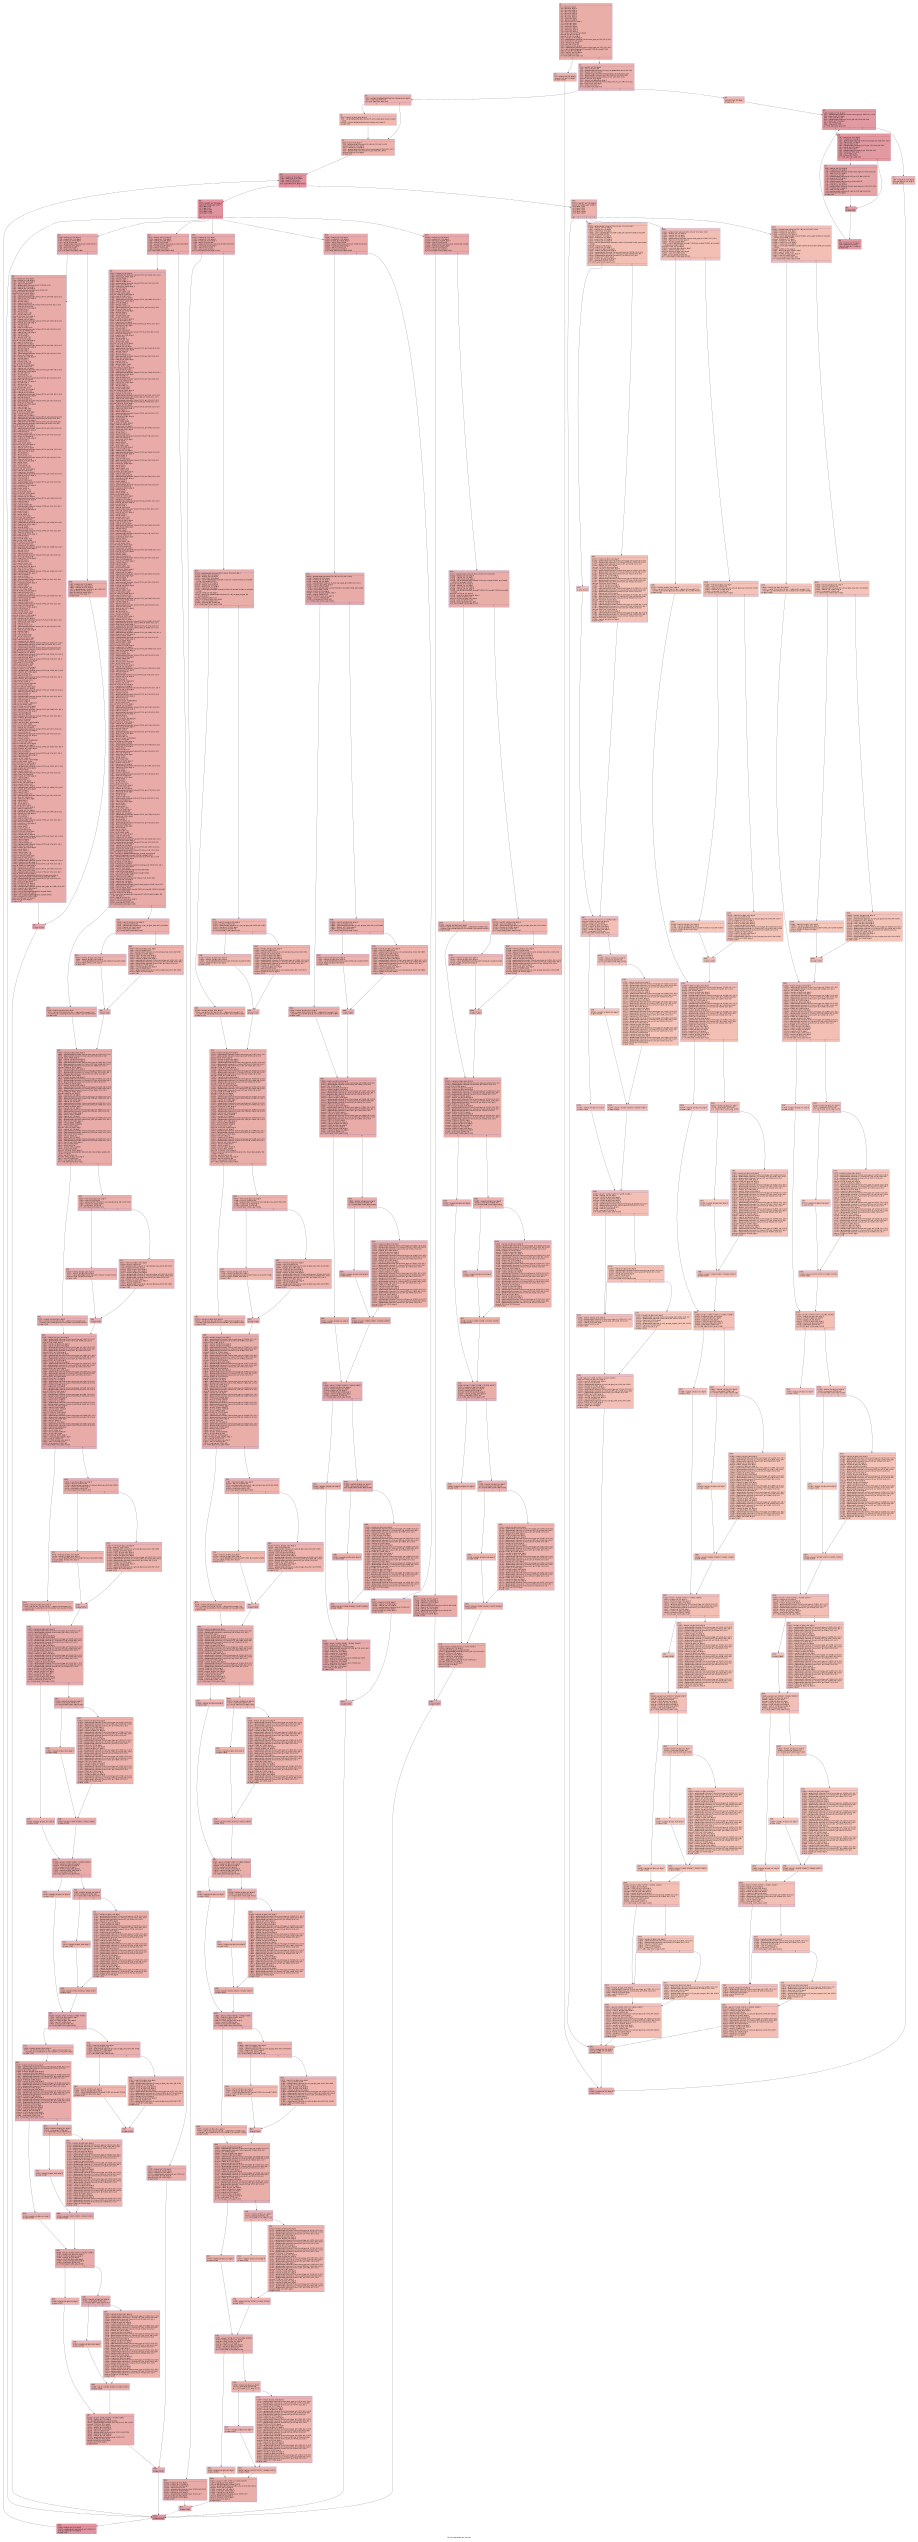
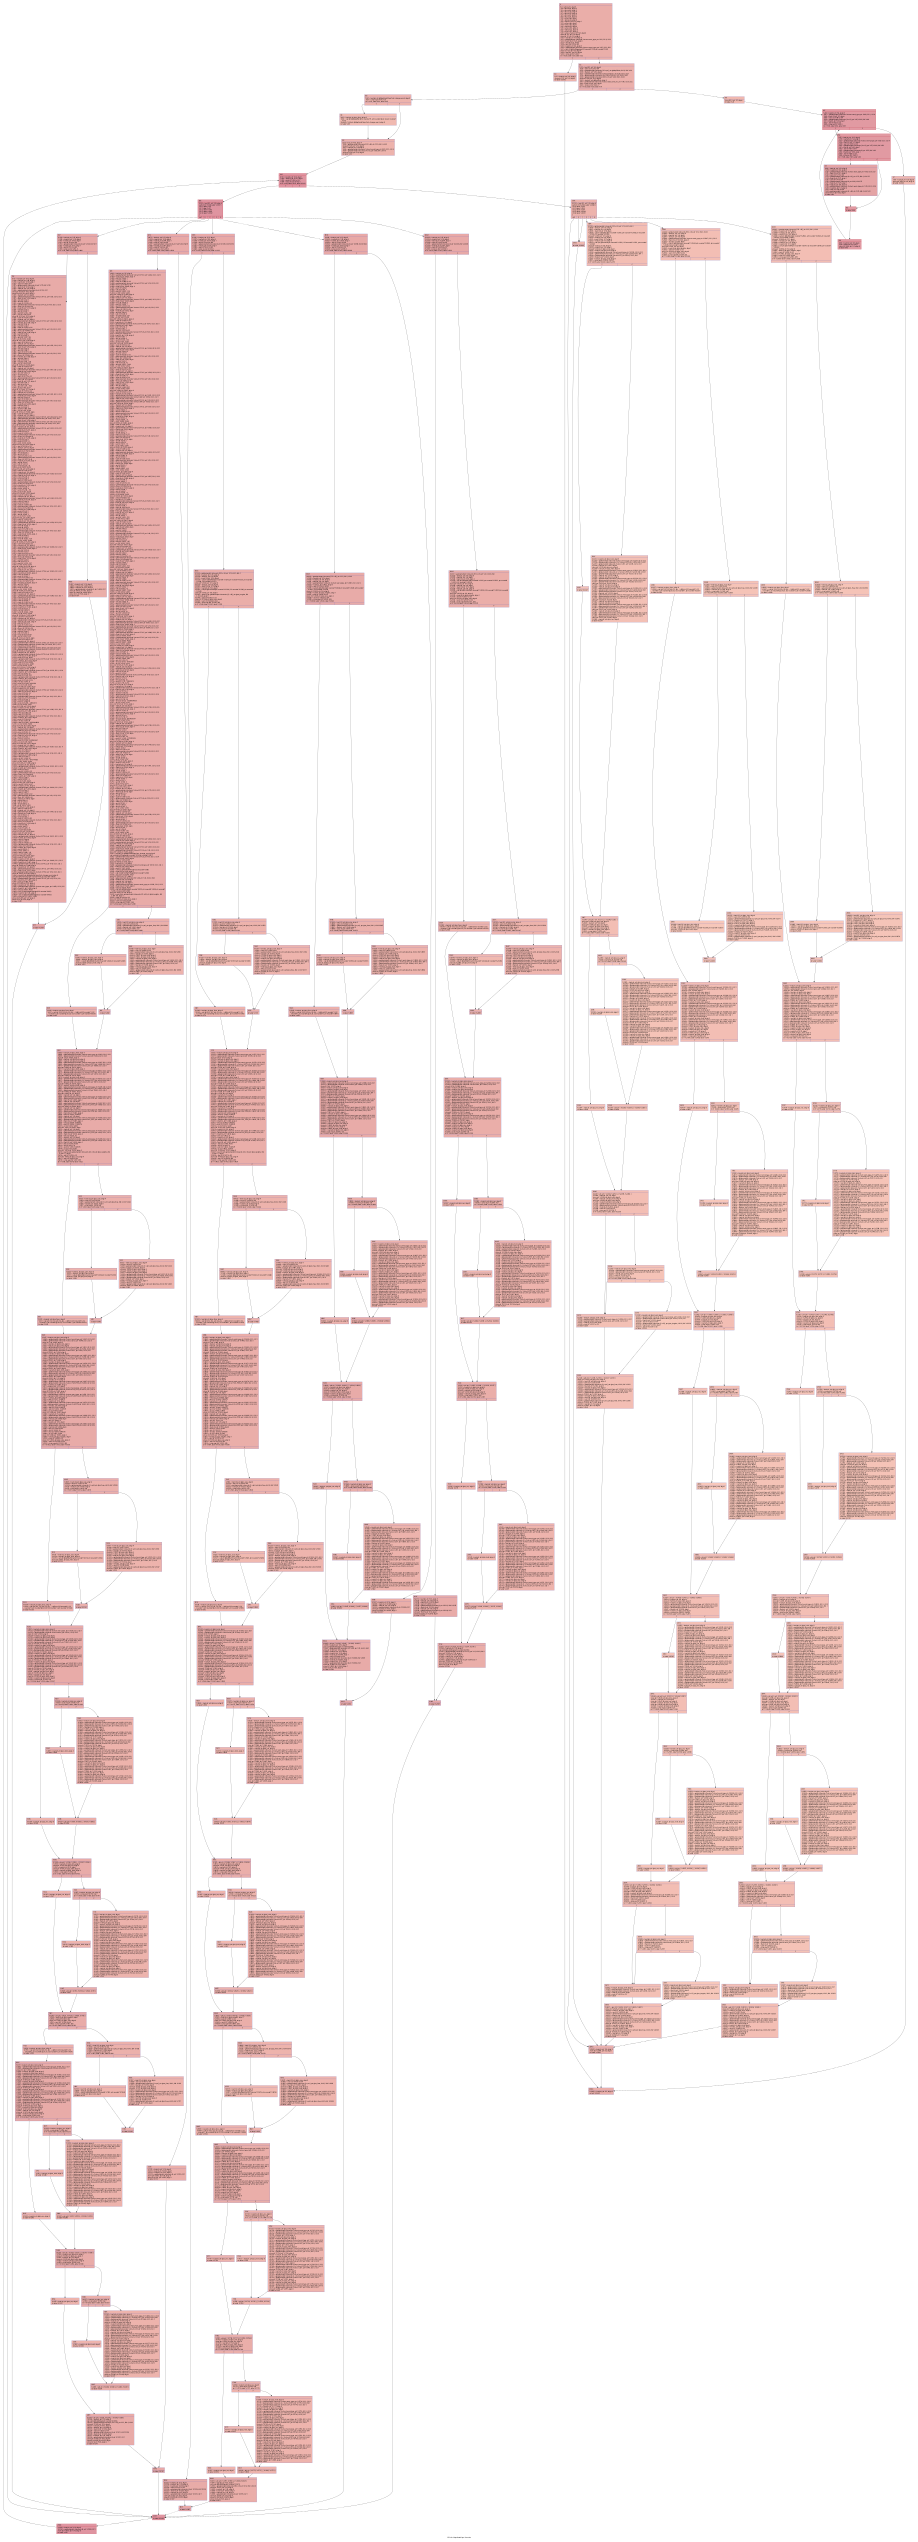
node "2193:": added
